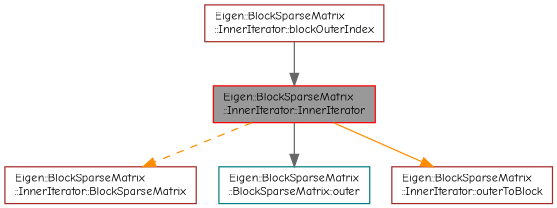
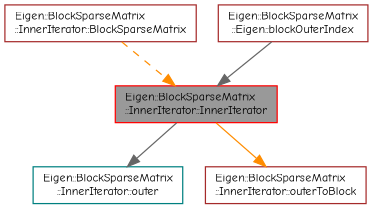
node "Eigen::BlockSparseMatrix ::InnerIterator::blockOuterIndex": label "Eigen::BlockSparseMatrix ::InnerIterator::blockOuterIndex" -> "Eigen::BlockSparseMatrix ::Eigen::blockOuterIndex"
edge "Eigen::BlockSparseMatrix ::InnerIterator::InnerIterator" -> "Eigen::BlockSparseMatrix ::InnerIterator::BlockSparseMatrix": reversed
node "Eigen::BlockSparseMatrix ::BlockSparseMatrix::outer": label "Eigen::BlockSparseMatrix ::BlockSparseMatrix::outer" -> "Eigen::BlockSparseMatrix ::InnerIterator::outer"
